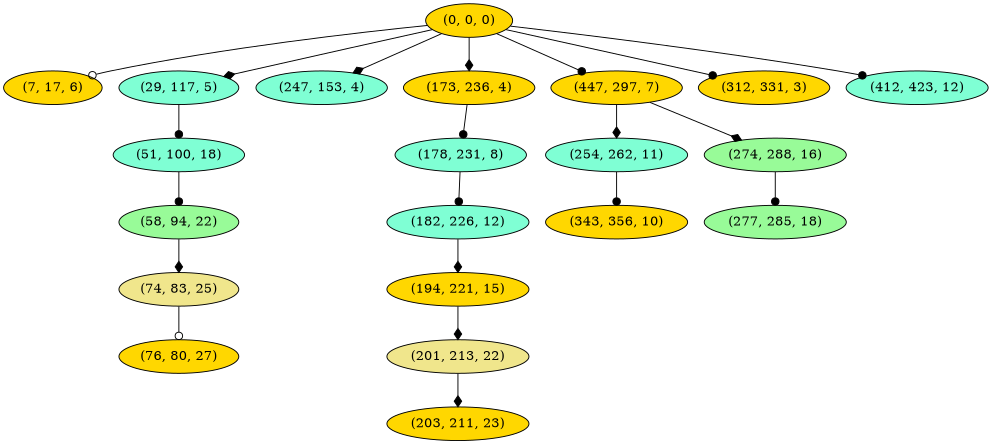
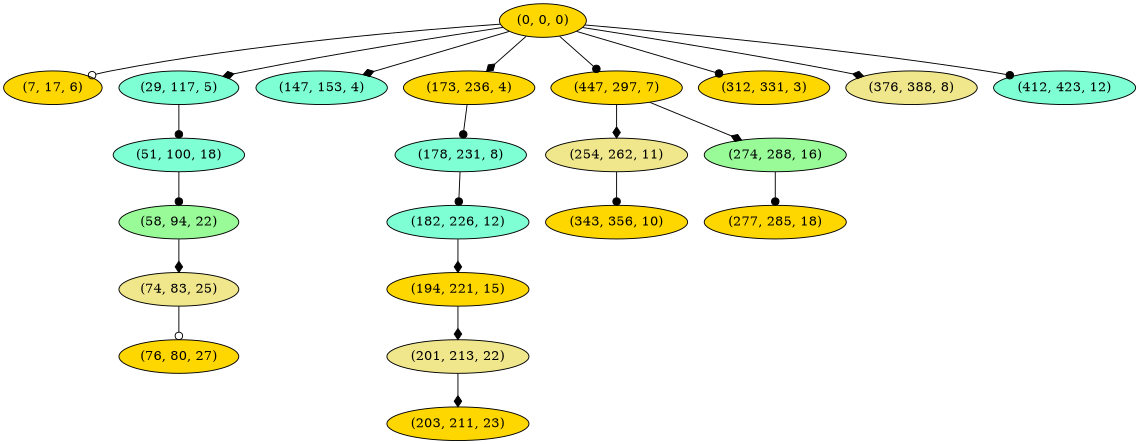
node "(247, 153, 4)": label "(247, 153, 4)" -> "(147, 153, 4)"
node "(376, 388, 8)": added
node "(254, 262, 11)": fillcolor aquamarine -> khaki
node "(277, 285, 18)": fillcolor palegreen -> gold
